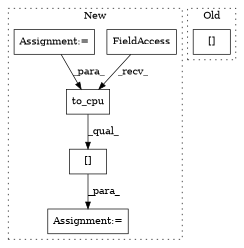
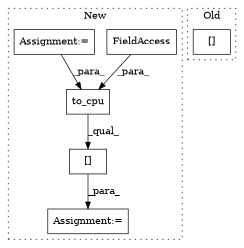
edge "FieldAccess" -> "to_cpu": label "_recv_" -> "_para_"
